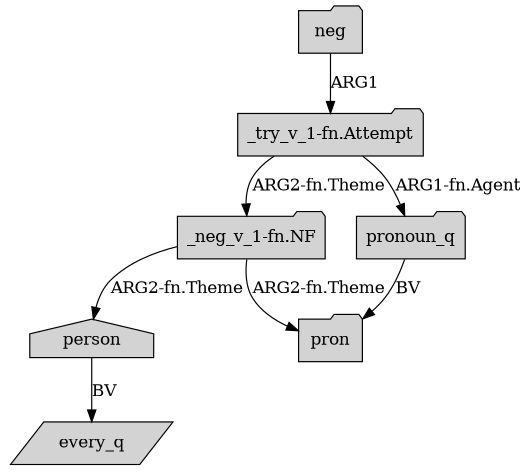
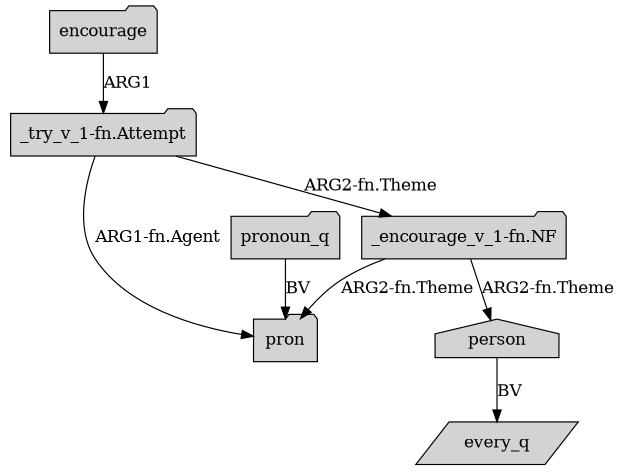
node "neg": label "neg" -> "encourage"
edge "_try_v_1-fn.Attempt" -> "pronoun_q": now "_try_v_1-fn.Attempt" -> "pron"
node "_neg_v_1-fn.NF": label "_neg_v_1-fn.NF" -> "_encourage_v_1-fn.NF"
